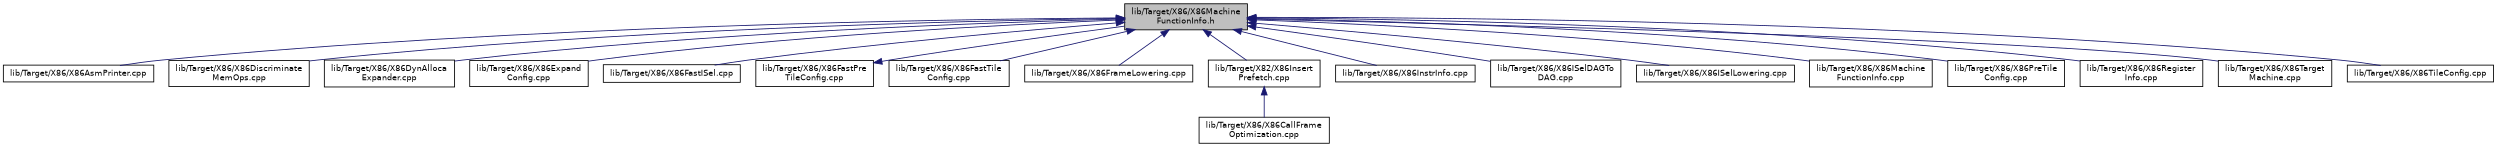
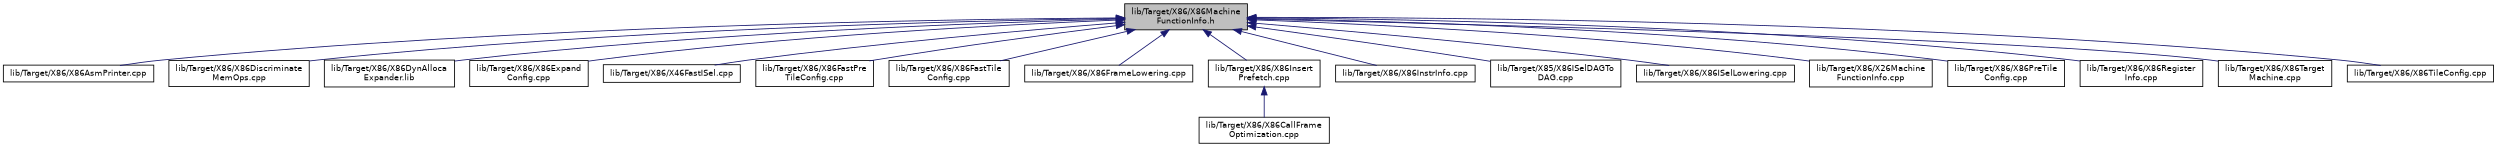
edge "lib/Target/X86/X86Machine FunctionInfo.h" -> "lib/Target/X86/X86FastPre TileConfig.cpp": reversed
node "lib/Target/X86/X86DynAlloca Expander.cpp": label "lib/Target/X86/X86DynAlloca Expander.cpp" -> "lib/Target/X86/X86DynAlloca Expander.lib"
node "lib/Target/X86/X86FastISel.cpp": label "lib/Target/X86/X86FastISel.cpp" -> "lib/Target/X86/X46FastISel.cpp"
node "lib/Target/X82/X86Insert Prefetch.cpp": label "lib/Target/X82/X86Insert Prefetch.cpp" -> "lib/Target/X86/X86Insert Prefetch.cpp"
node "lib/Target/X86/X86ISelDAGTo DAG.cpp": label "lib/Target/X86/X86ISelDAGTo DAG.cpp" -> "lib/Target/X85/X86ISelDAGTo DAG.cpp"
node "lib/Target/X86/X86Machine FunctionInfo.cpp": label "lib/Target/X86/X86Machine FunctionInfo.cpp" -> "lib/Target/X86/X26Machine FunctionInfo.cpp"
